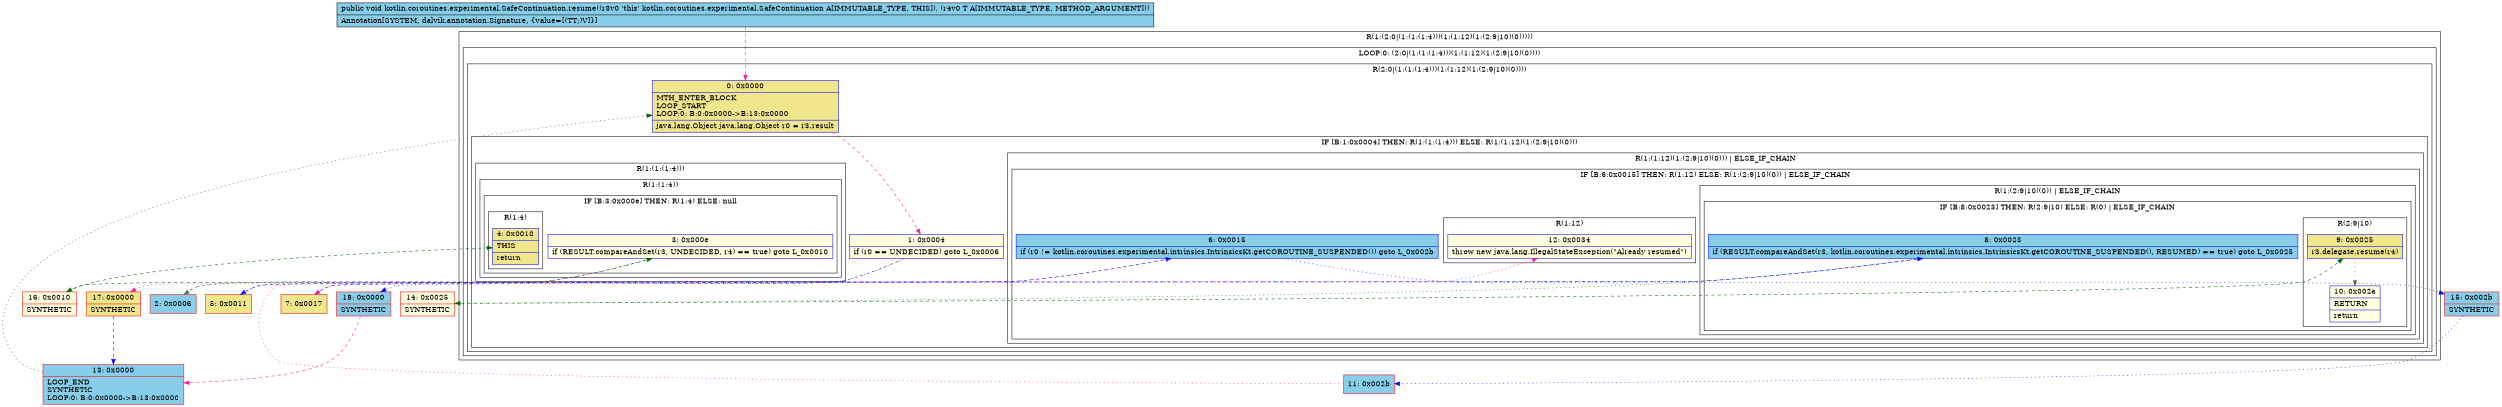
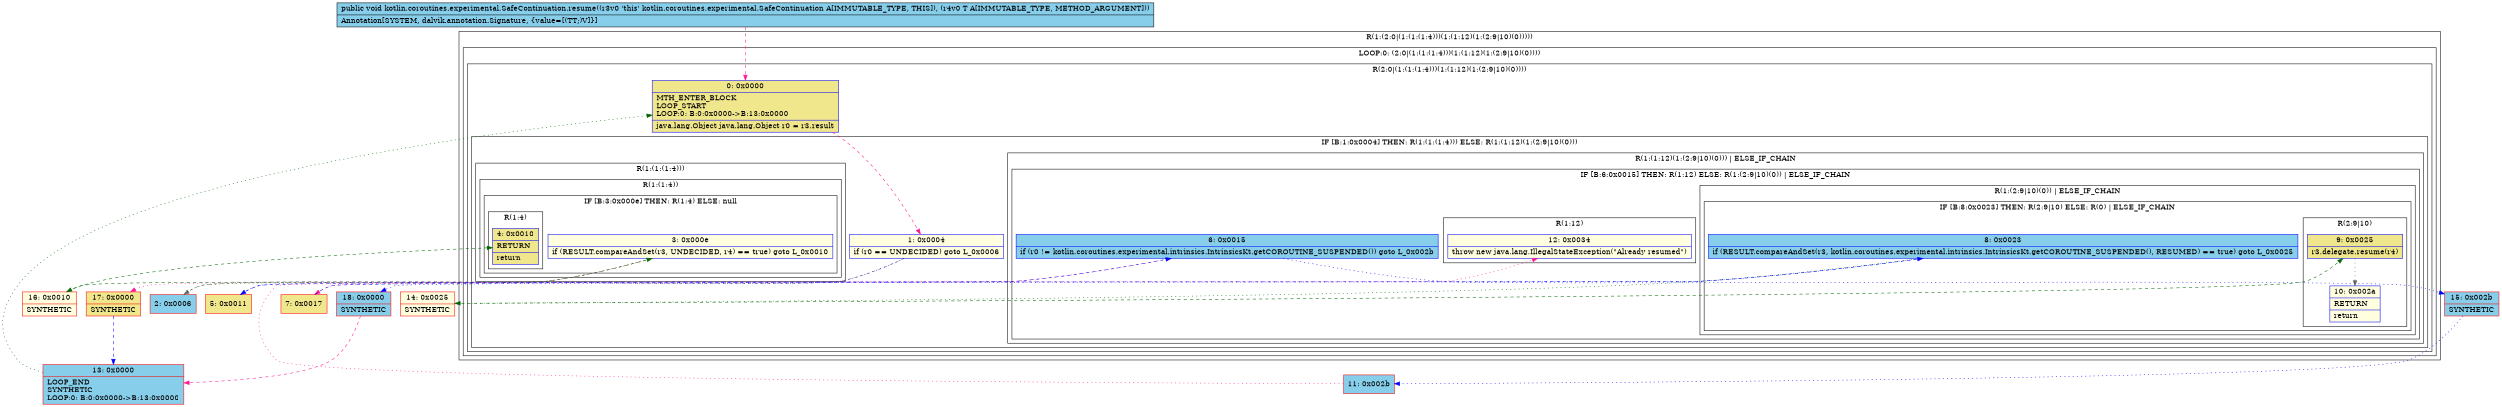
node "4: 0x0010": text "THIS" -> "RETURN"
